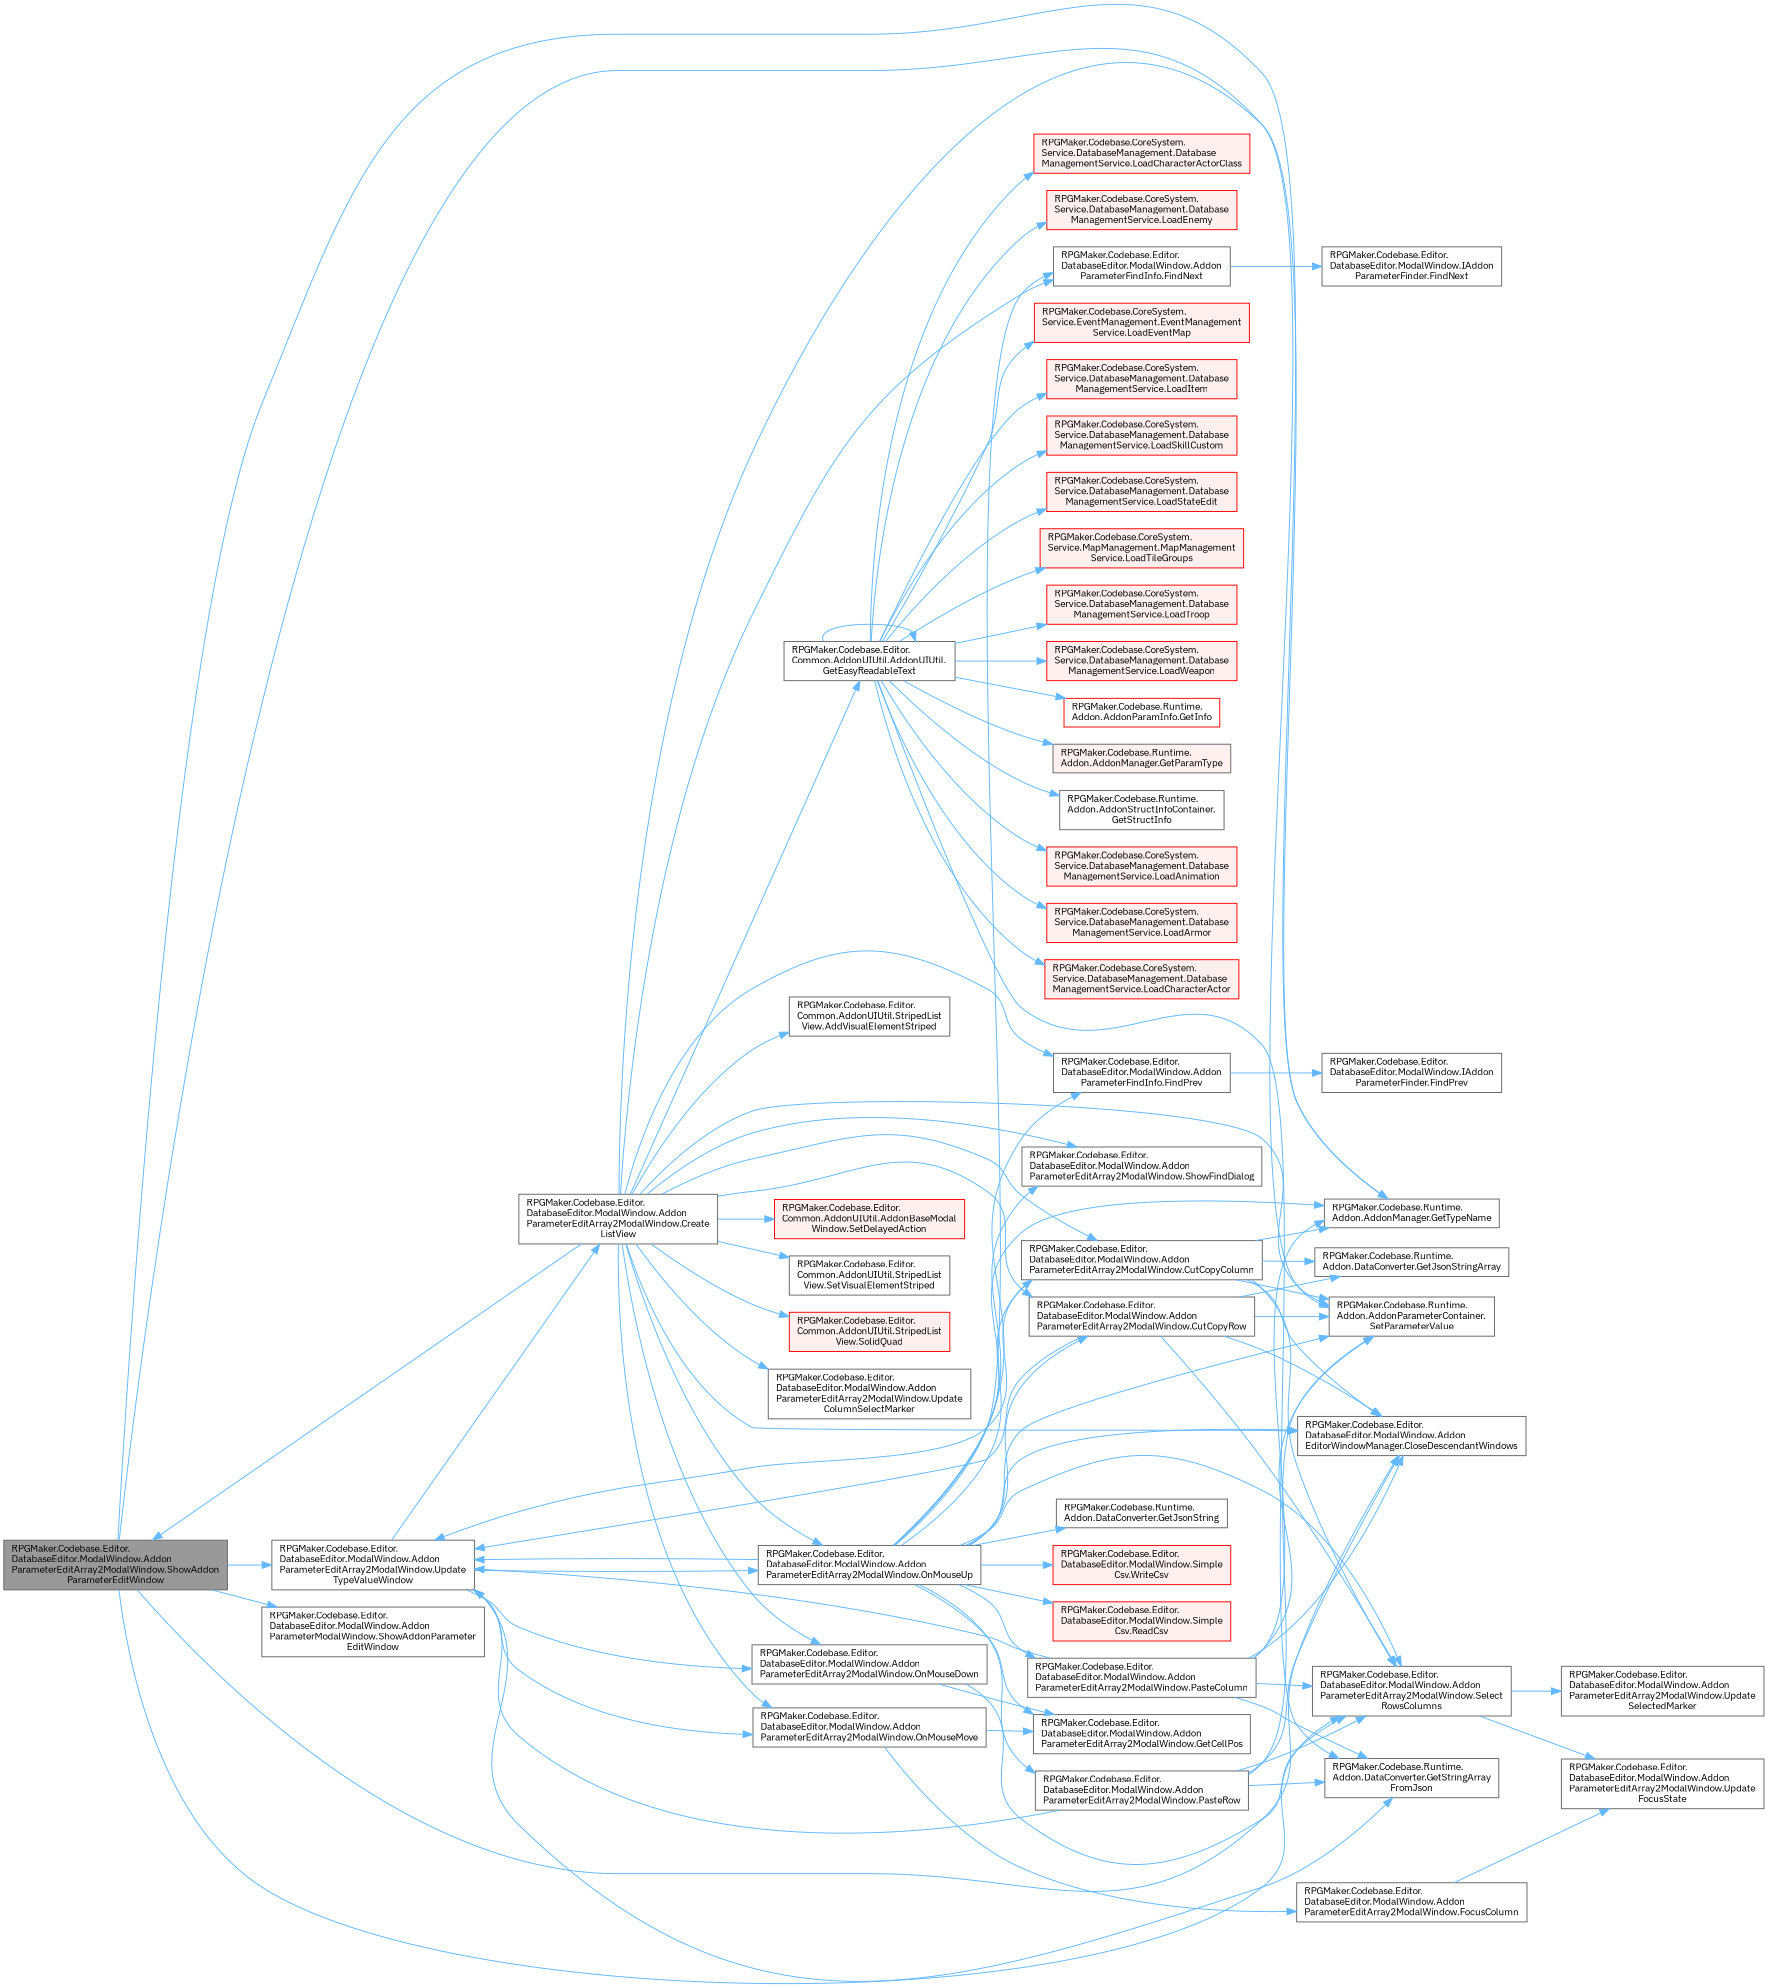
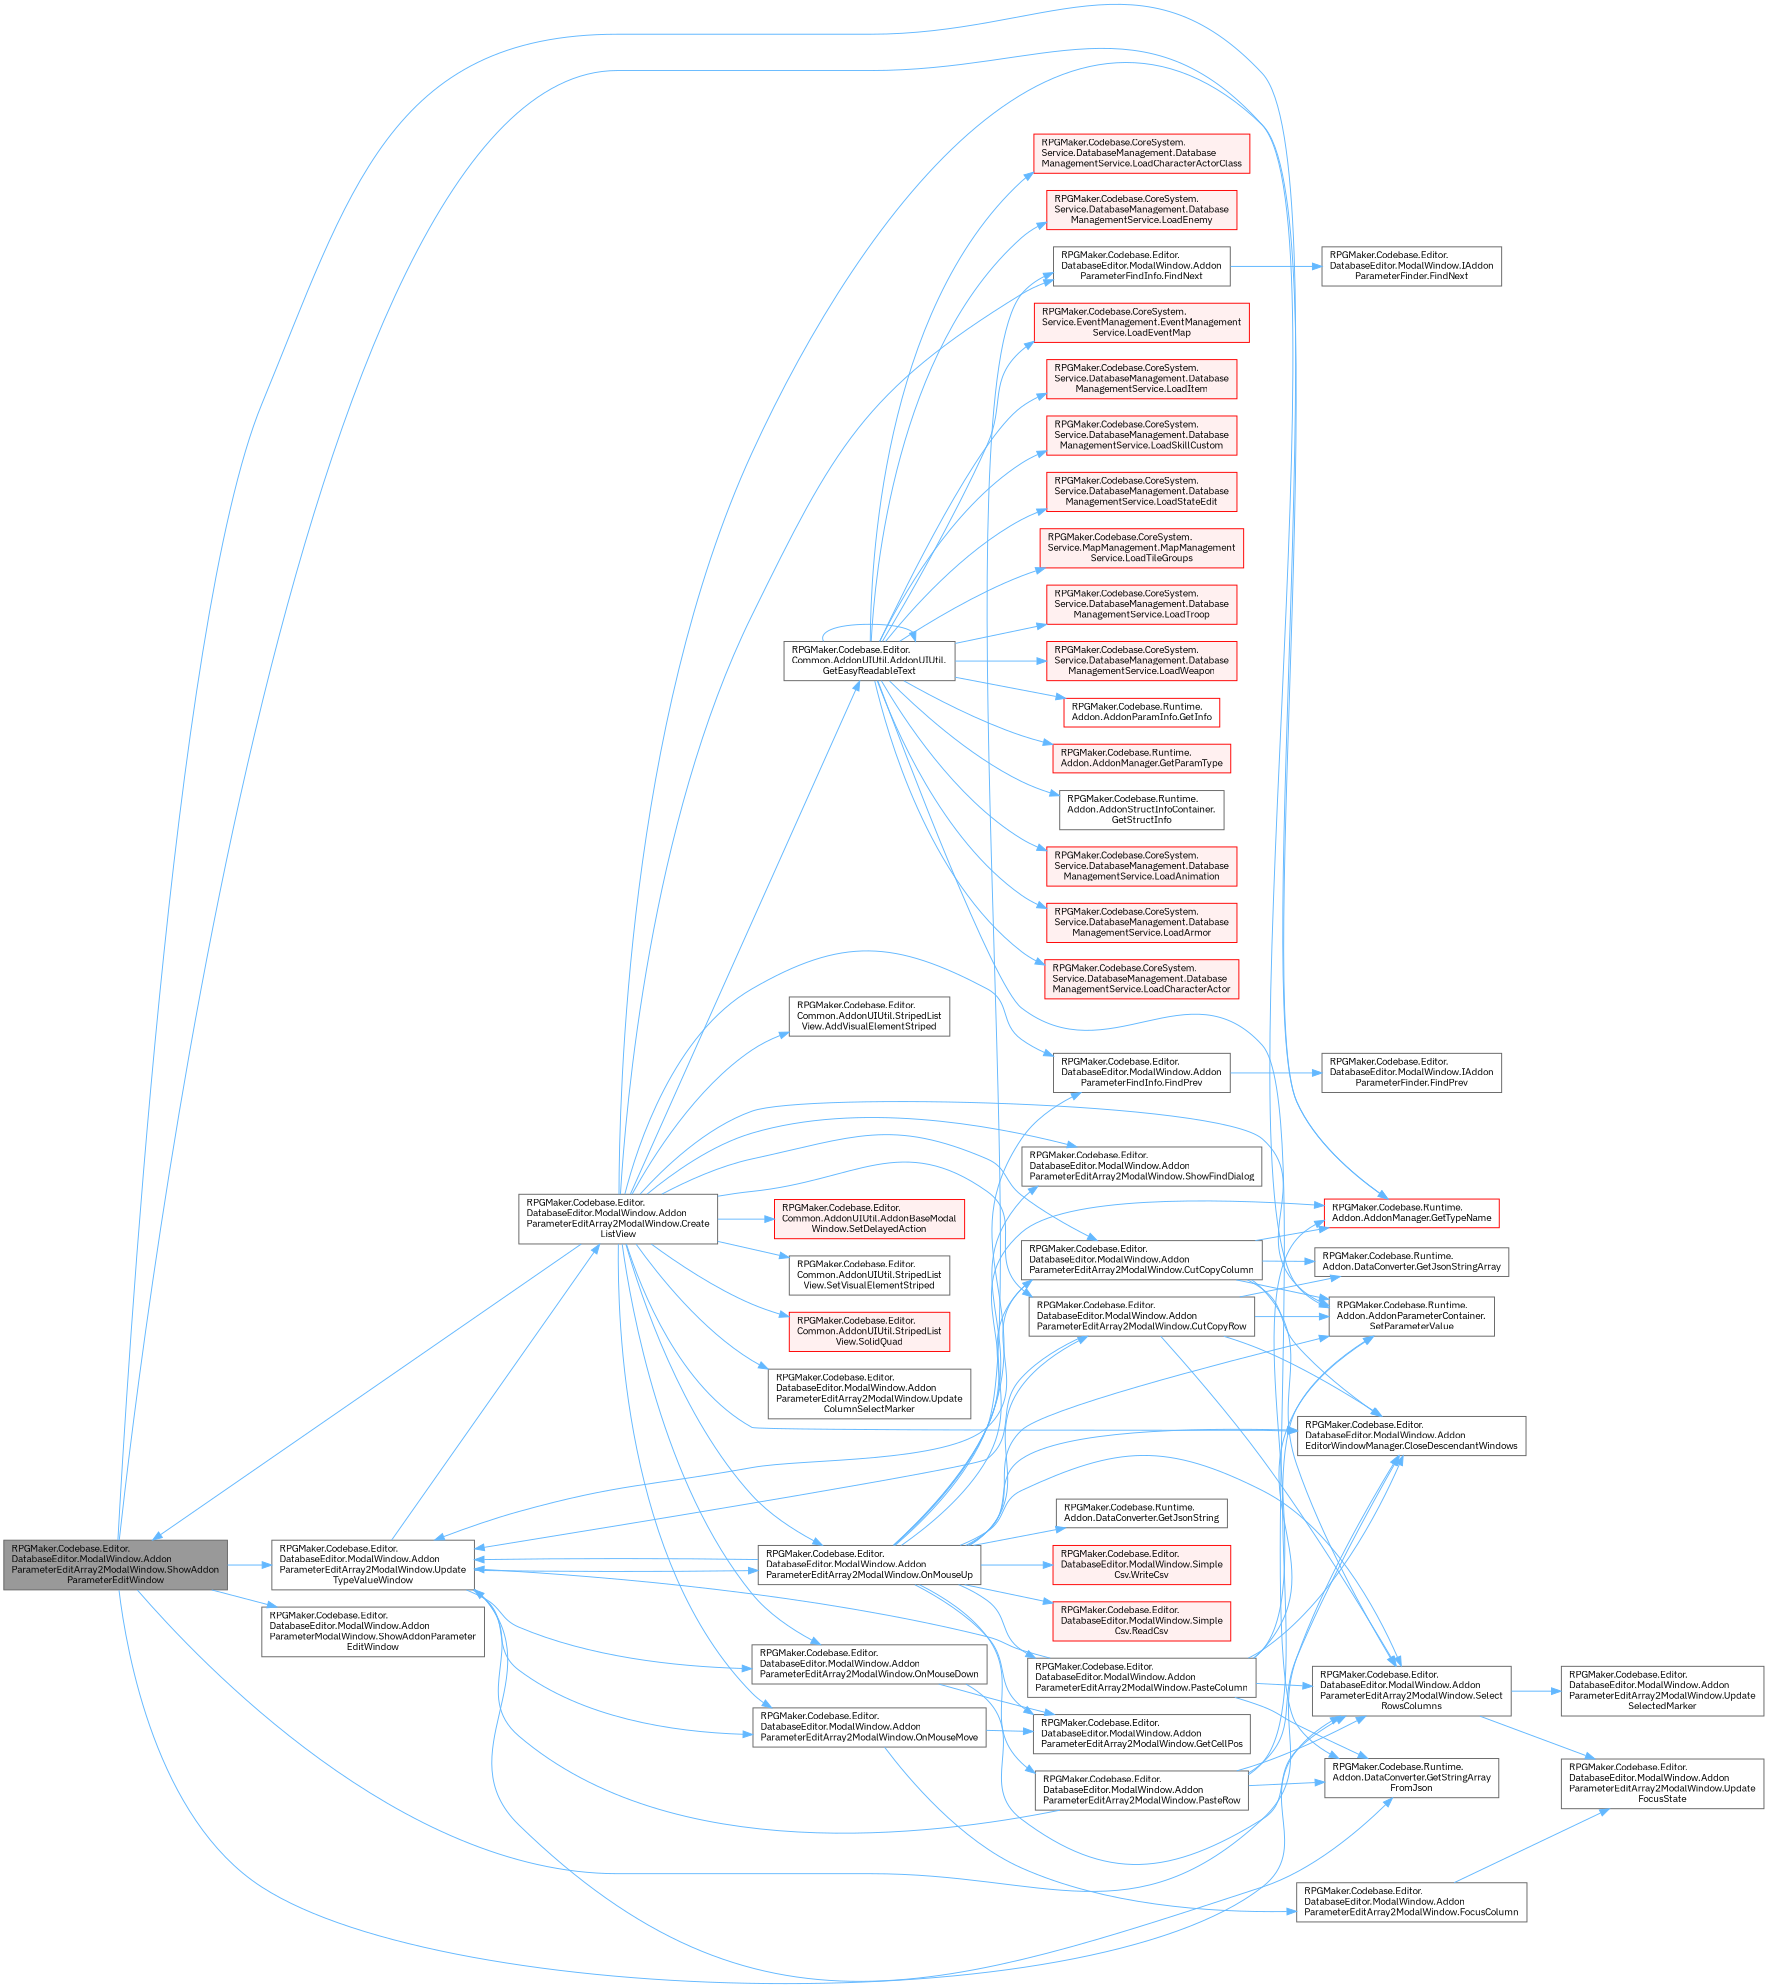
node "RPGMaker.Codebase.Runtime. Addon.AddonManager.GetParamType": color grey40 -> red
node "RPGMaker.Codebase.Runtime. Addon.AddonManager.GetTypeName": color grey40 -> red
